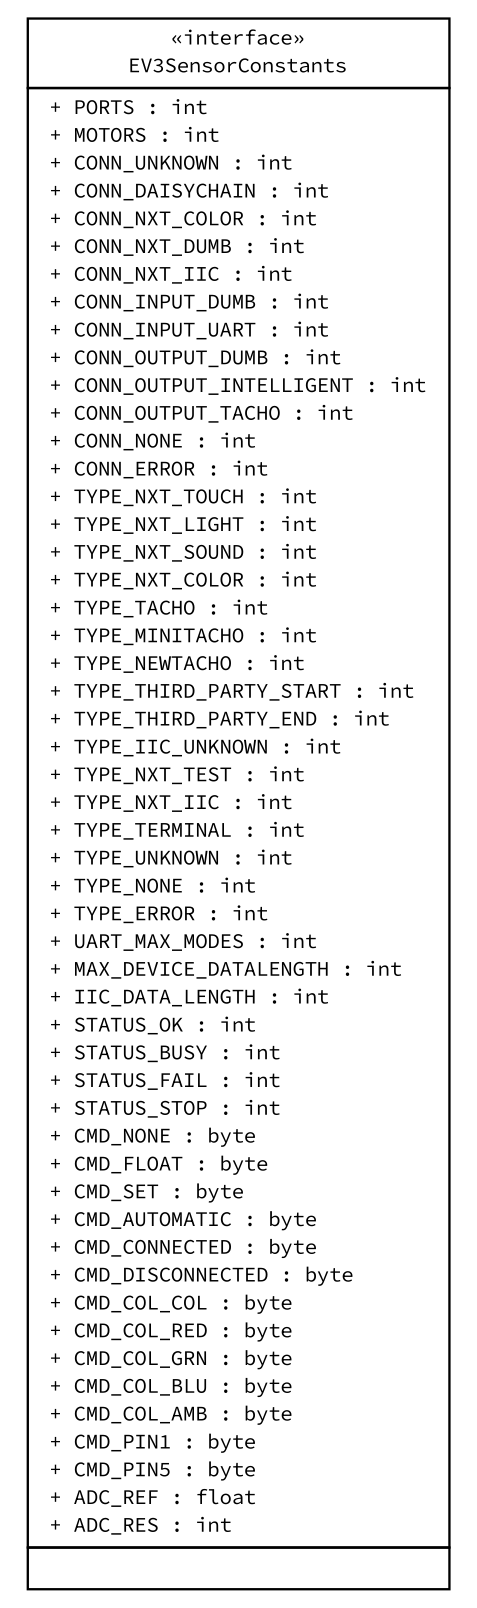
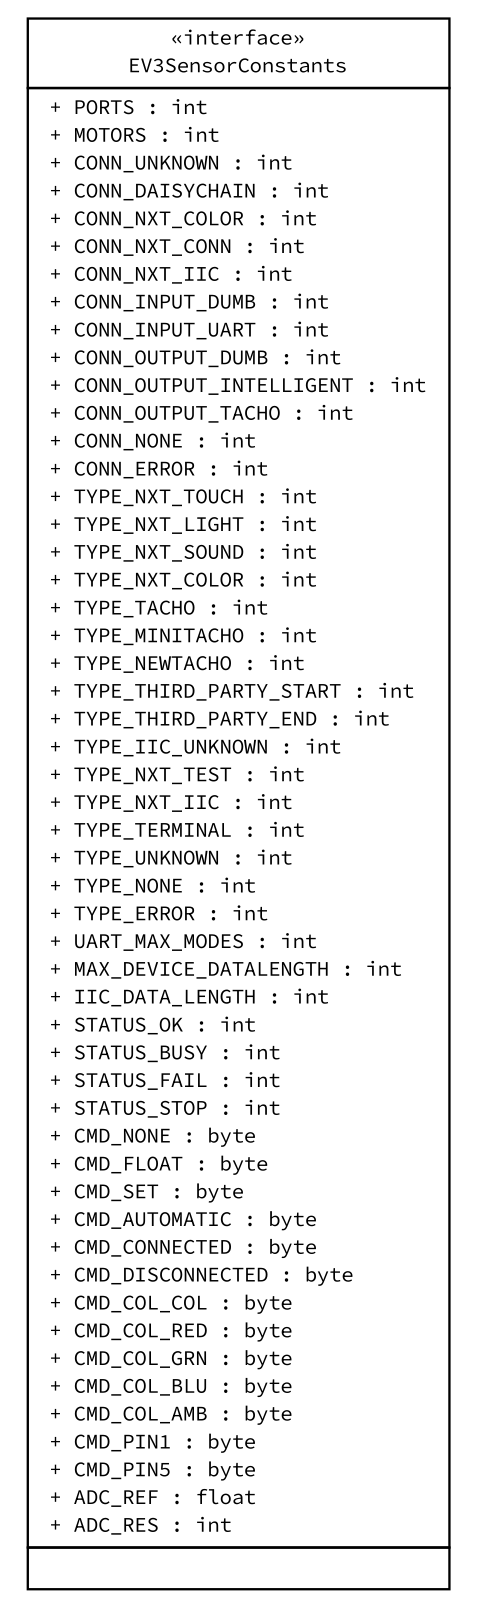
node "EV3SensorConstants": text "+ CONN_NXT_DUMB : int" -> "+ CONN_NXT_CONN : int"
